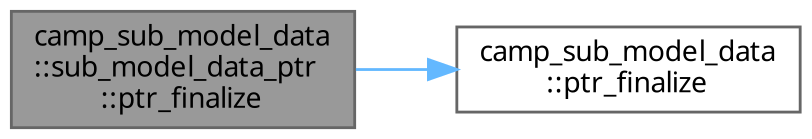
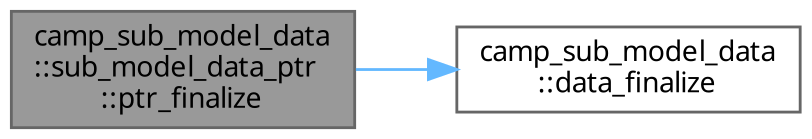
node "camp_sub_model_data ::ptr_finalize": label "camp_sub_model_data ::ptr_finalize" -> "camp_sub_model_data ::data_finalize"
